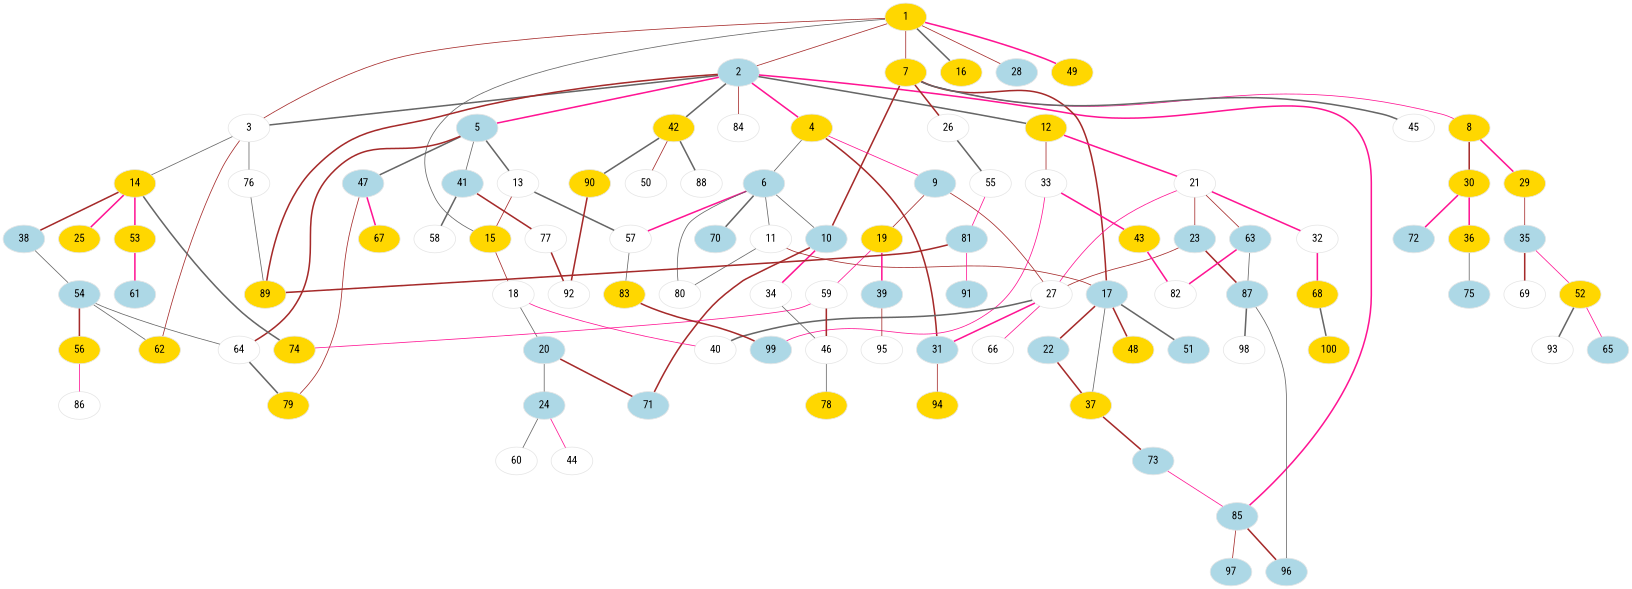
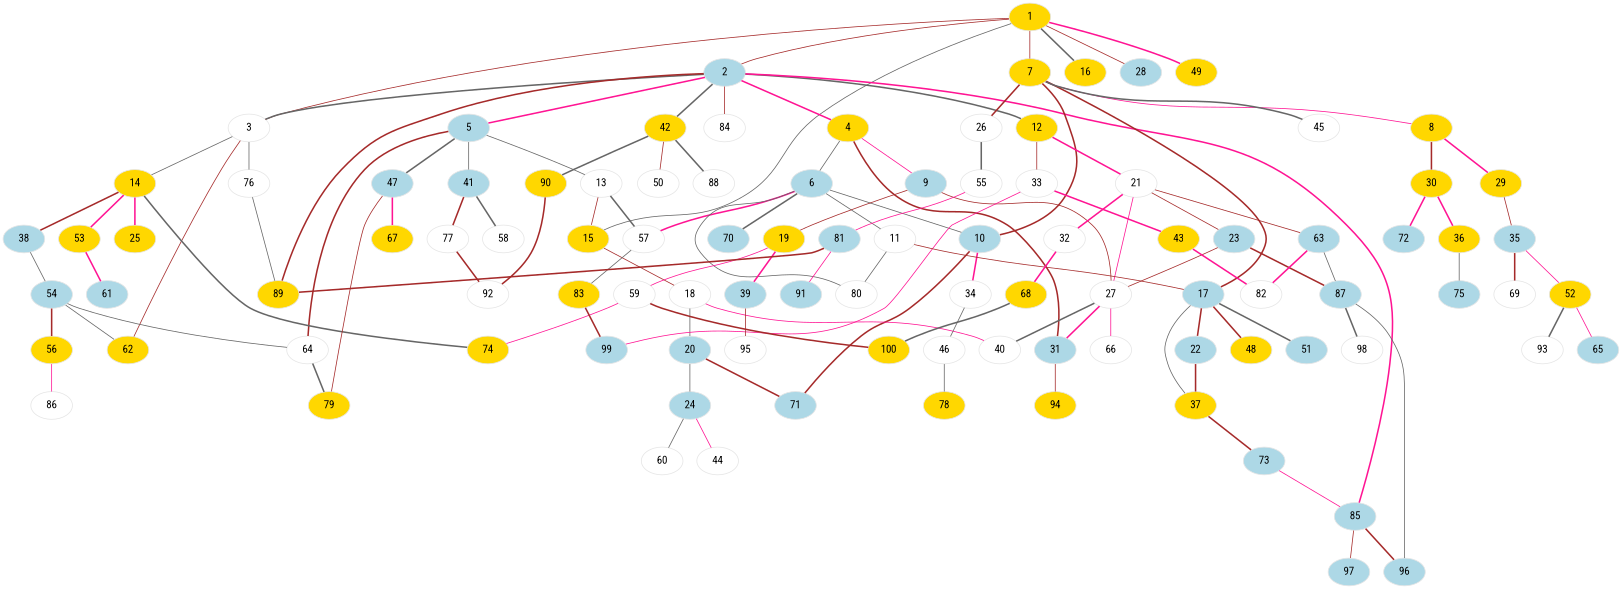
edge "5" -- "13": style bold -> solid
edge "59" -- "46": now "59" -- "100"
